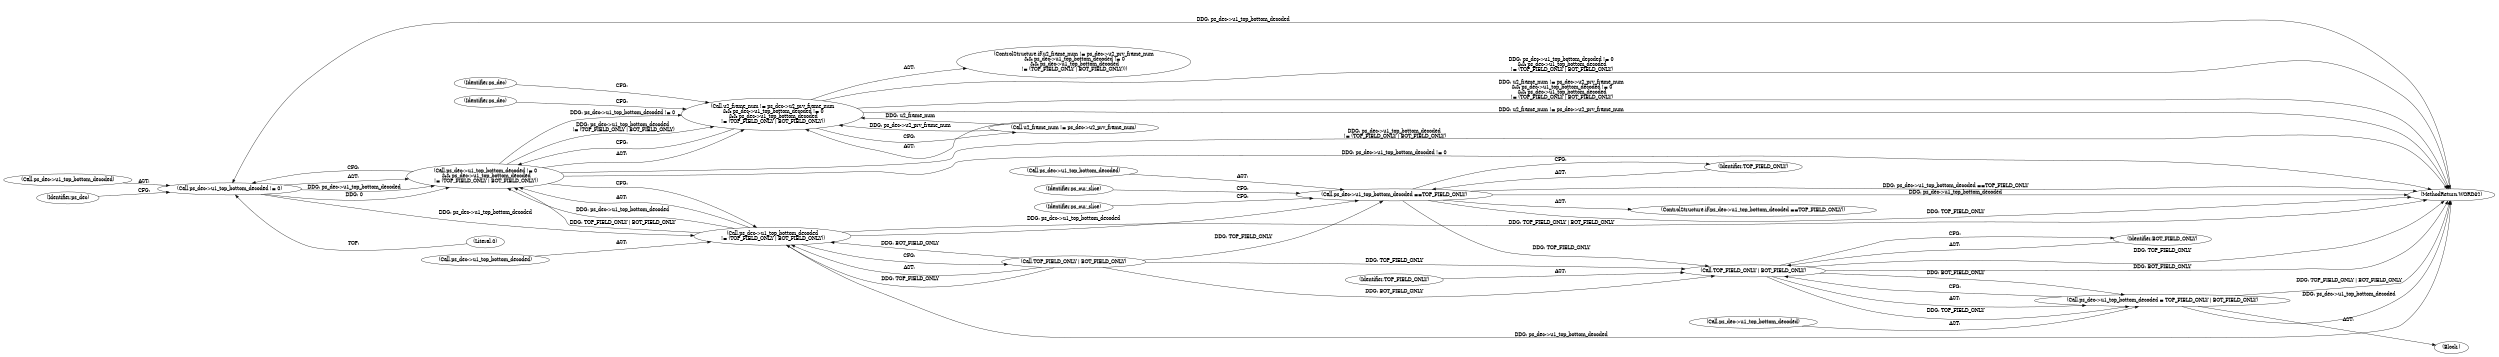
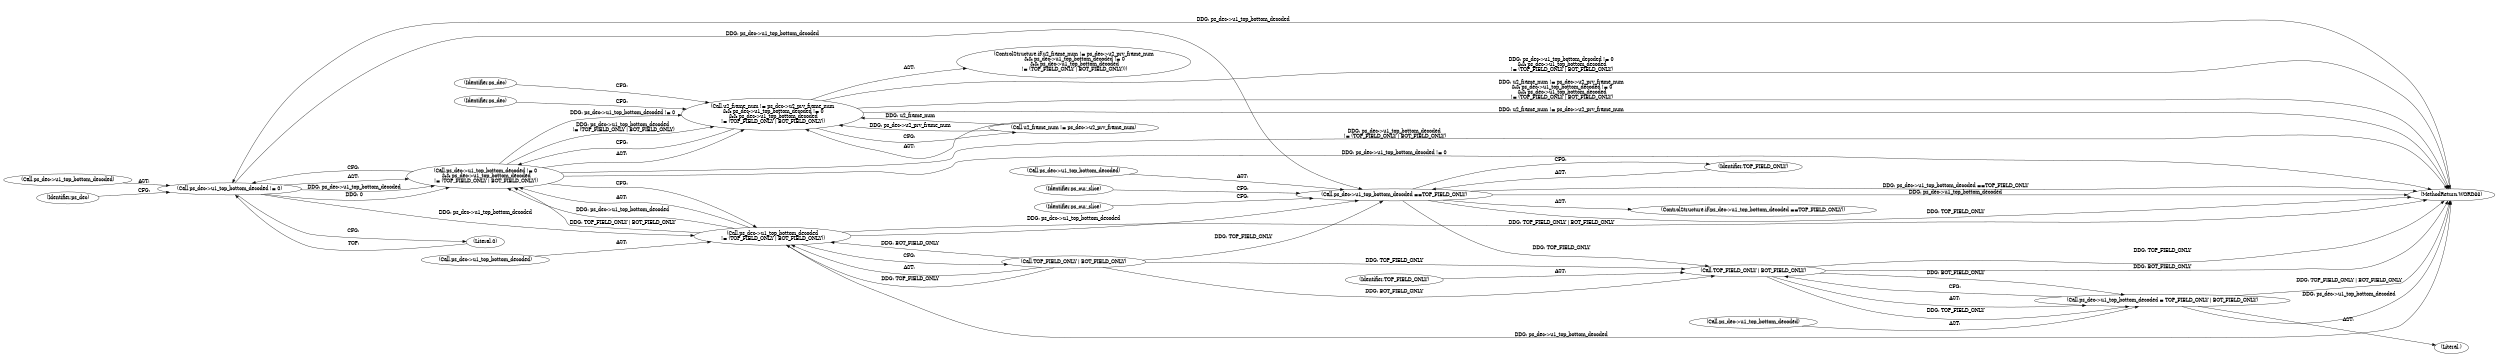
edge "(Call,ps_dec->u1_top_bottom_decoded != 0)" -> "(Call,ps_dec->u1_top_bottom_decoded ==TOP_FIELD_ONLY)": added, label "DDG: ps_dec->u1_top_bottom_decoded"
node "(MethodReturn,WORD32)": label "(MethodReturn,WORD32)" -> "(MethodReturn,WORD33)"
edge "(Call,ps_dec->u1_top_bottom_decoded != 0)" -> "(Literal,0)": added, label "CFG:"
node "(Identifier,BOT_FIELD_ONLY)": removed
node "(Block,)": label "(Block,)" -> "(Literal,)"
